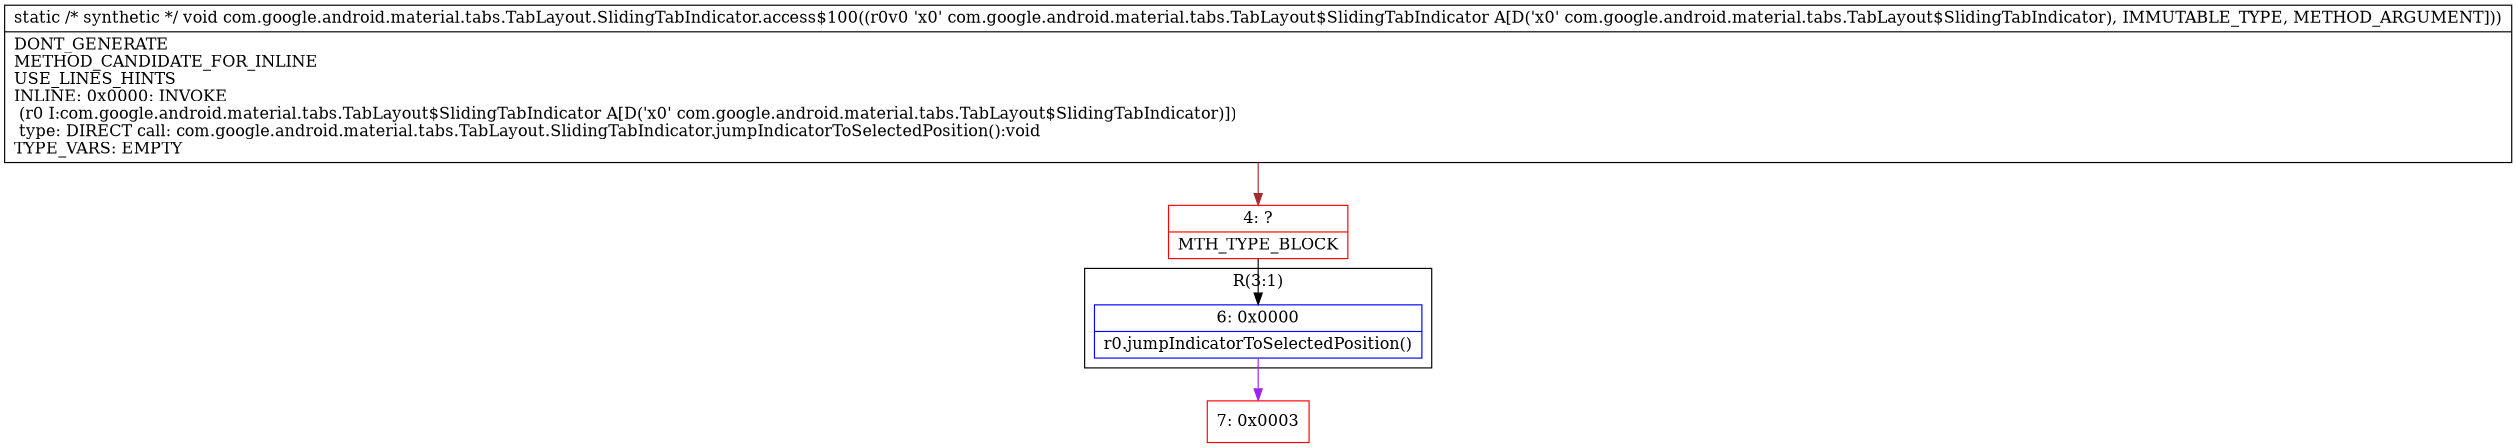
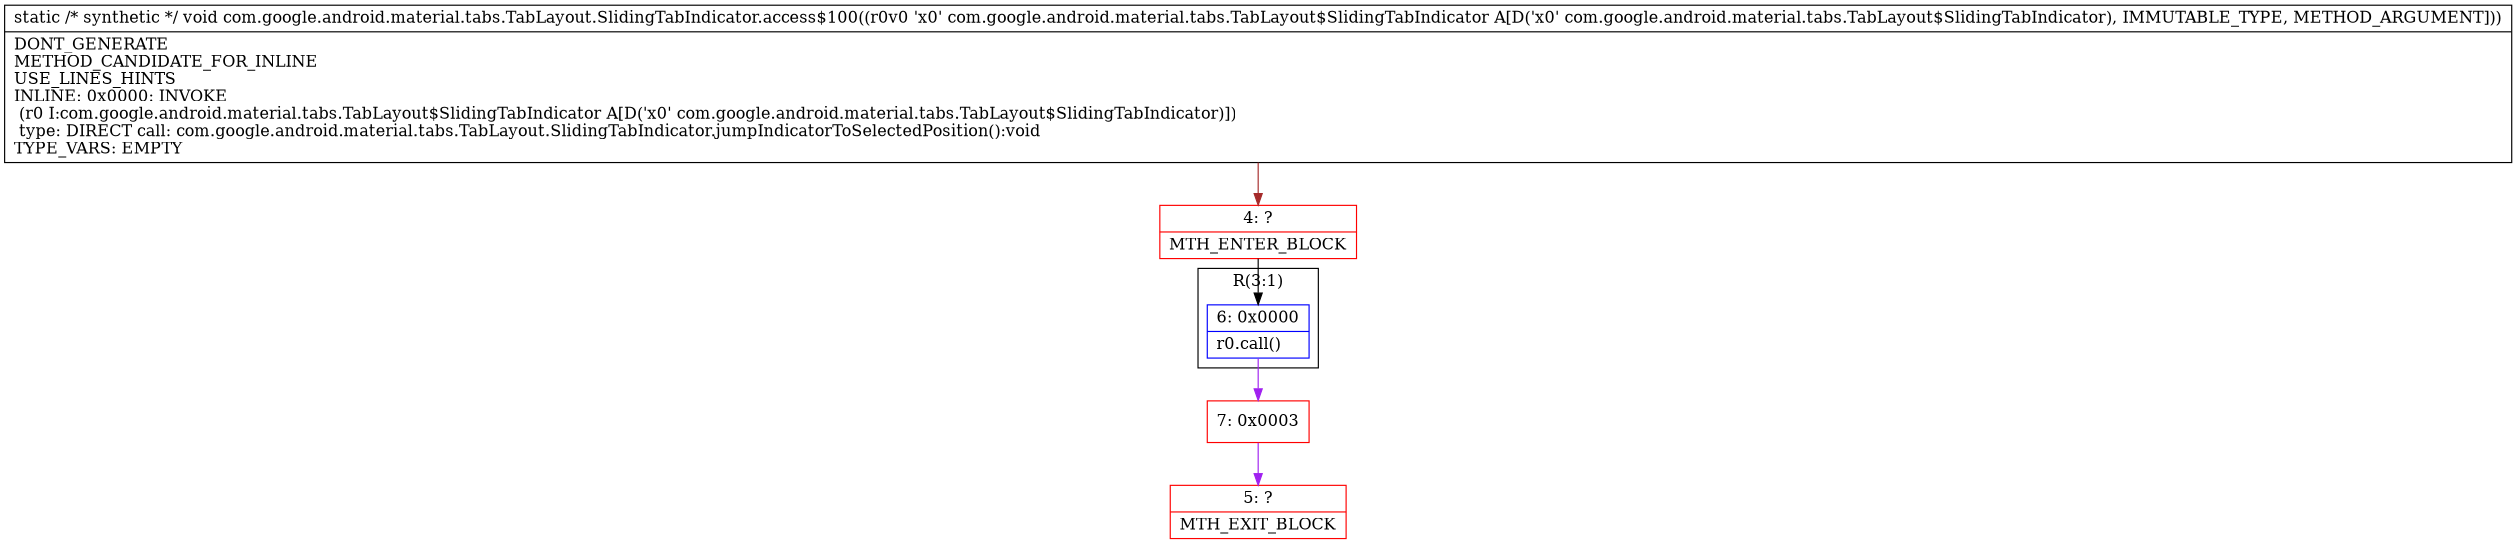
node "4: ?": text "MTH_TYPE_BLOCK" -> "MTH_ENTER_BLOCK"
node "6: 0x0000": text "r0.jumpIndicatorToSelectedPosition()" -> "r0.call()"
node "5: ?": added
